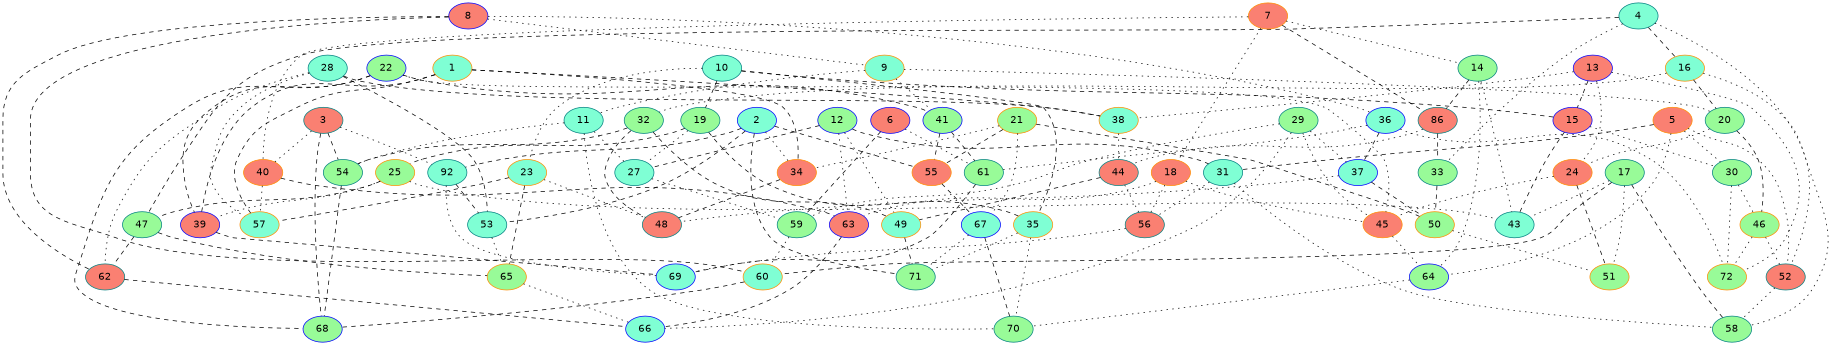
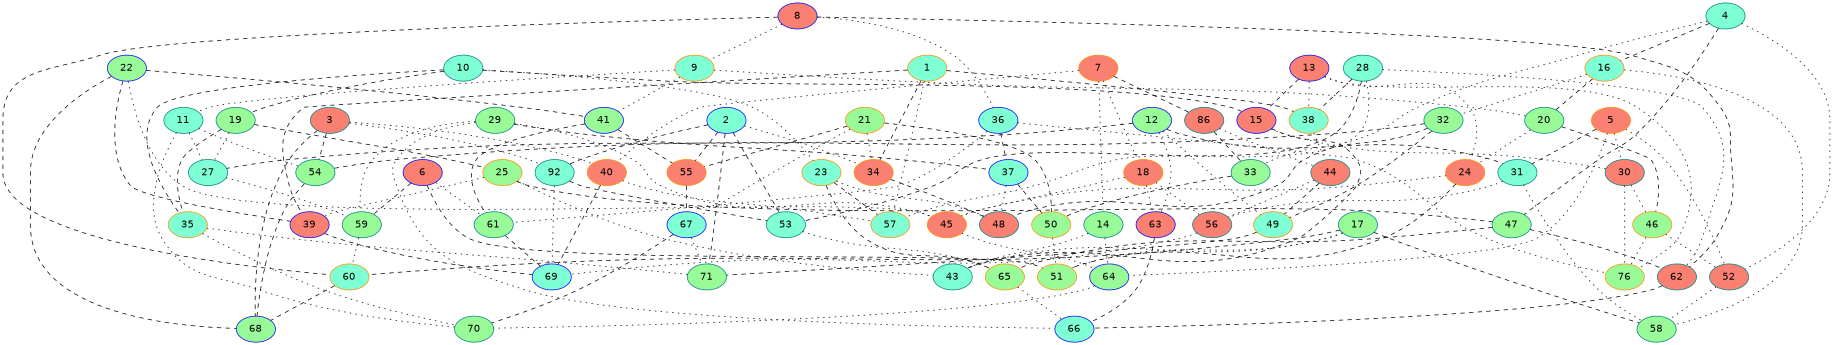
edge "14" -- "86": removed
edge "1" -- "57": style dashed -> dotted
edge "29" -- "37": style dotted -> dashed
node "30": fillcolor palegreen -> salmon
edge "40" -- "63": now "40" -- "69"
edge "6" -- "51": added
node "72": label "72" -> "76"
